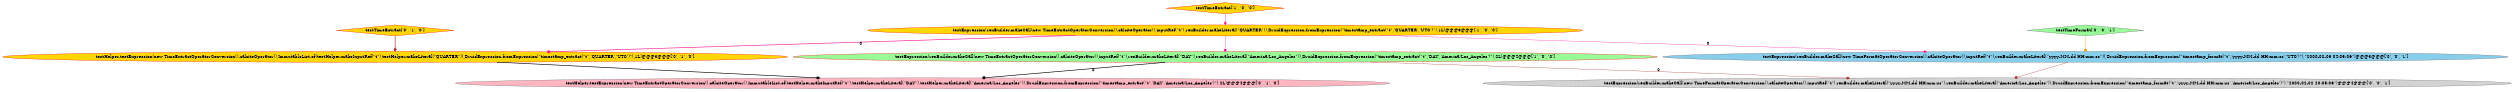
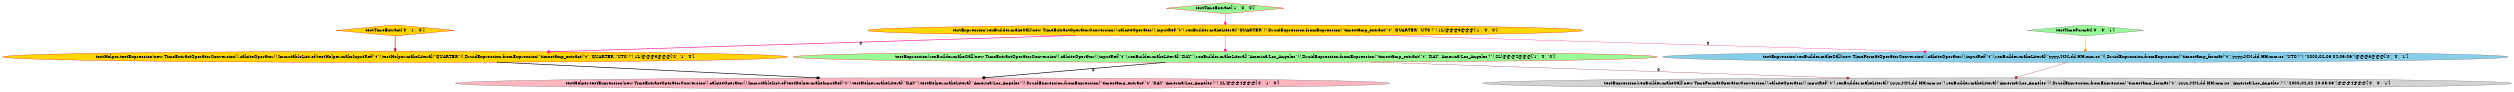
node "testTimeExtract['1', '0', '0']": fillcolor gold -> palegreen
